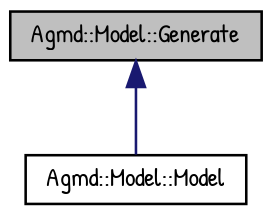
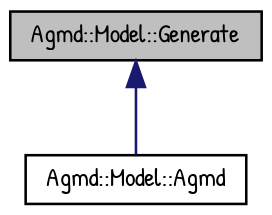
node "Agmd::Model::Model": label "Agmd::Model::Model" -> "Agmd::Model::Agmd"
